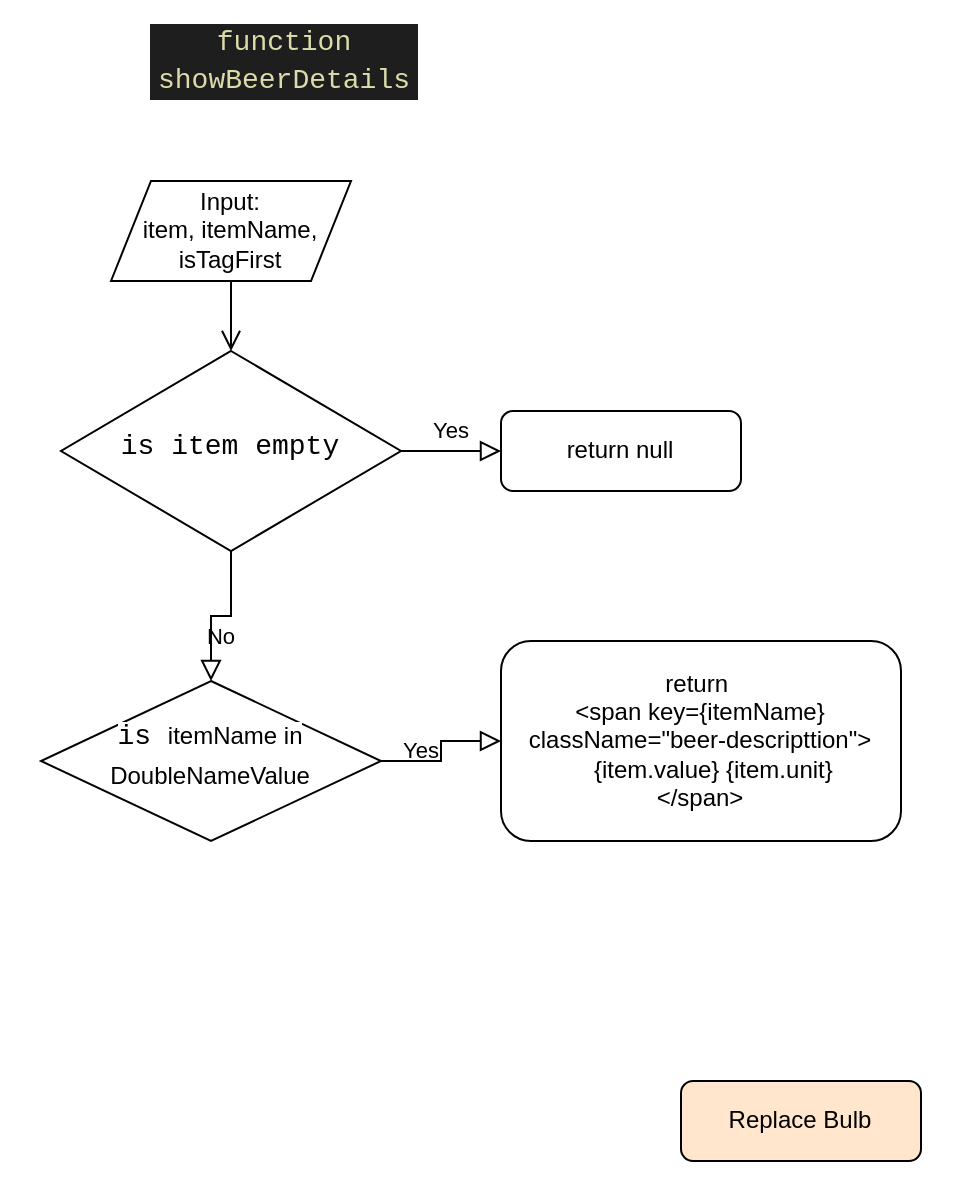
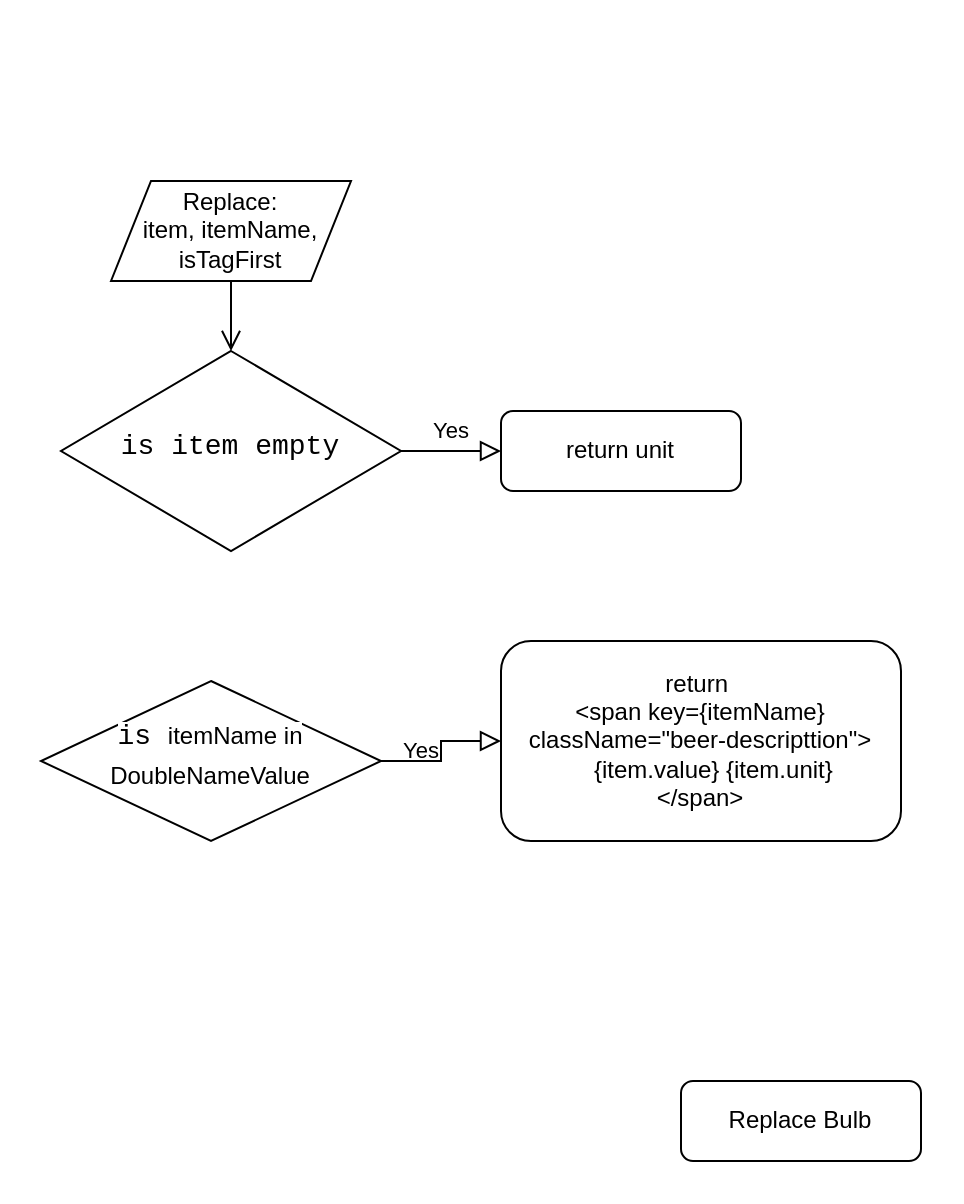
node "function showBeerDetails": removed
node "Input: item, itemName, isTagFirst": label "Input: item, itemName, isTagFirst" -> "Replace: item, itemName, isTagFirst"
node "return null": label "return null" -> "return unit"
edge "is item empty" -> "is itemName in DoubleNameValue": removed, label "No"
node "Replace Bulb": fillcolor #ffe6cc -> #ffffff
